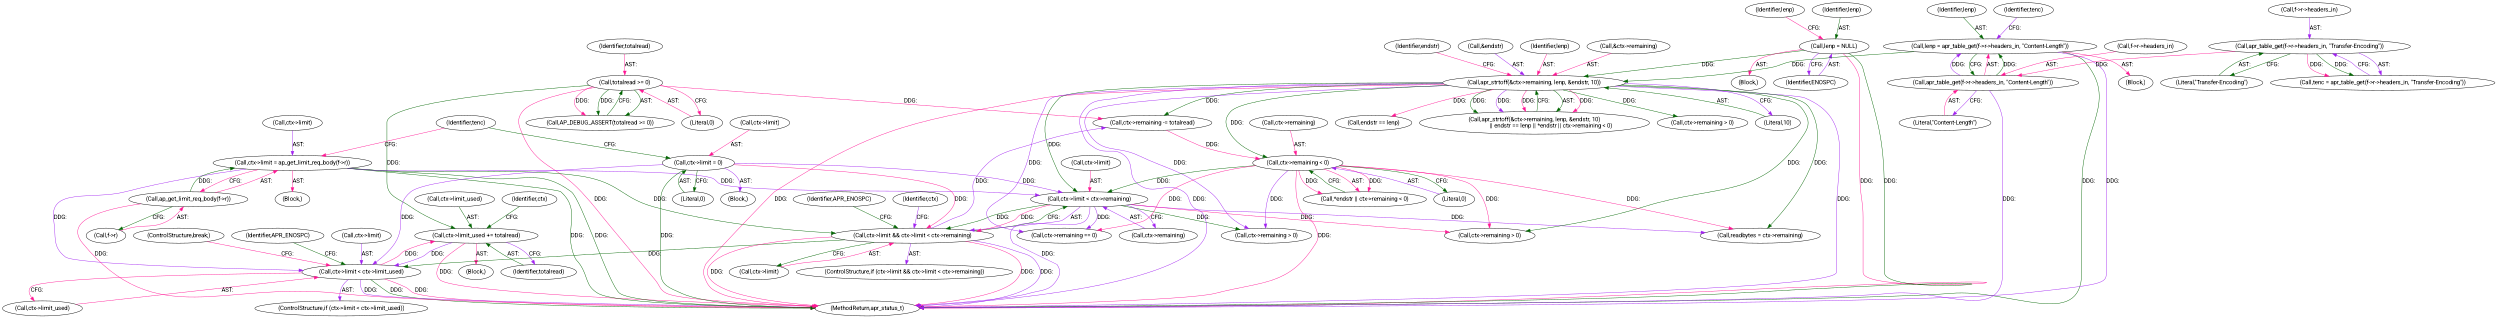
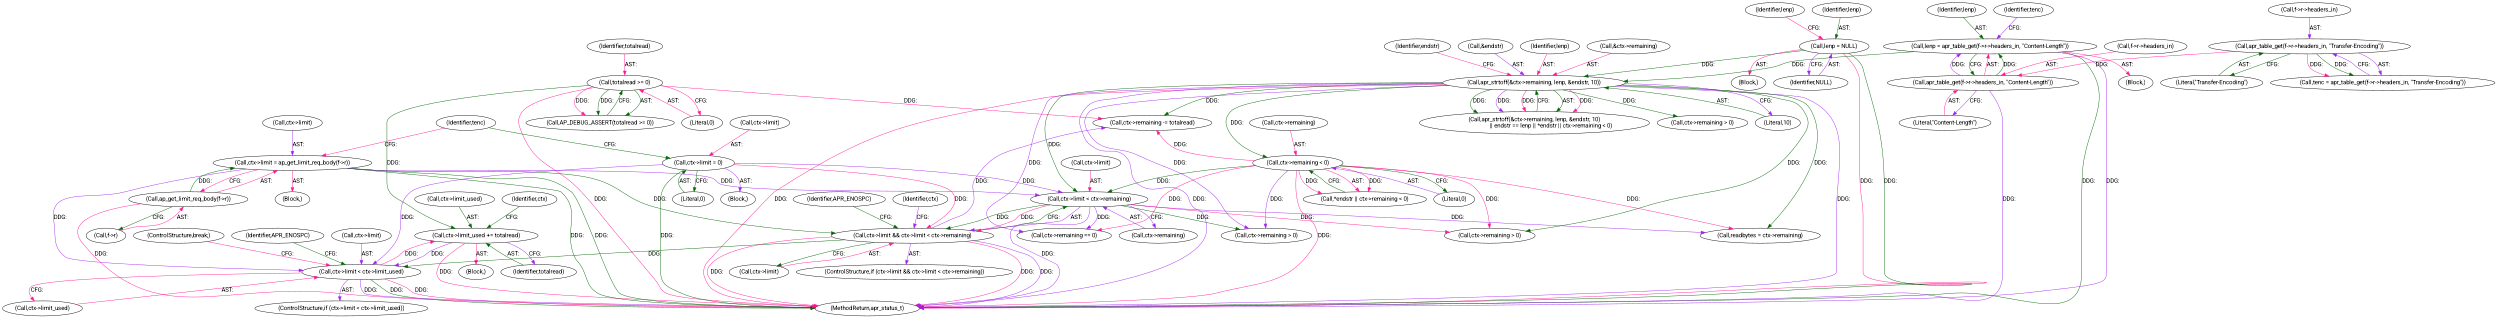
node "(Identifier,ENOSPC)": label "(Identifier,ENOSPC)" -> "(Identifier,NULL)"
node "(Call,endstr == lenp)": removed
edge "(Call,ctx->remaining -= totalread)" -> "(Call,ctx->remaining < 0)": reversed
